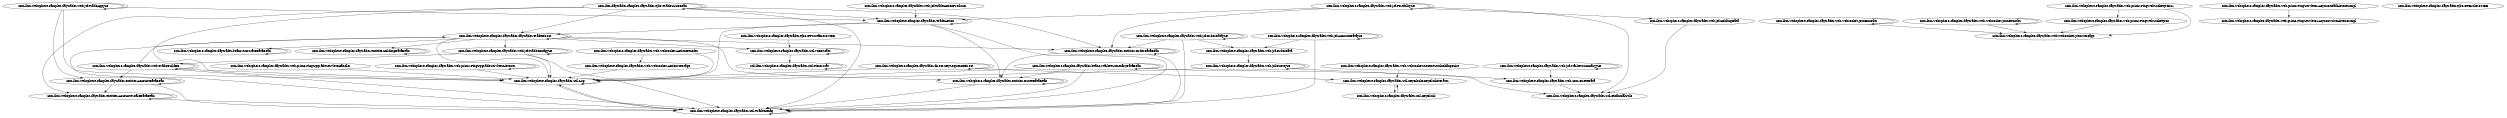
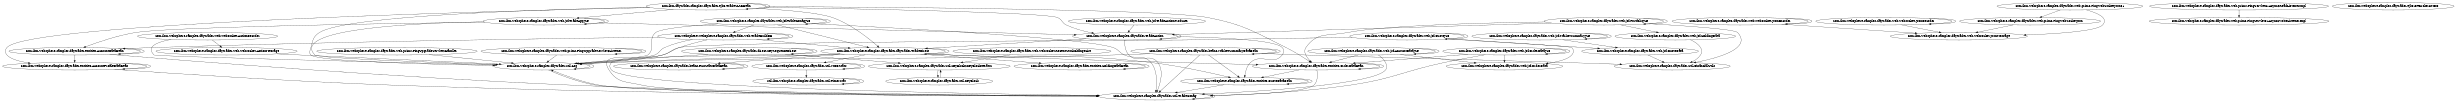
edge "com.ibm.daytrader.samples.daytrader.ejb3.TradeSLSBBean" -> "com.ibm.websphere.samples.daytrader.util.TradeConfig": now "com.ibm.daytrader.samples.daytrader.ejb3.TradeSLSBBean" -> "com.ibm.websphere.samples.daytrader.web.jsf.TradeAppJSF"
node "com.ibm.websphere.samples.daytrader.ejb3.DTStreamer3MDB": removed
edge "com.ibm.websphere.samples.daytrader.TradeAction" -> "com.ibm.websphere.samples.daytrader.util.Log": removed
edge "com.ibm.websphere.samples.daytrader.daytrader.TradeDirect" -> "com.ibm.websphere.samples.daytrader.web.jsf.TradeConfigJSF": reversed
edge "com.ibm.websphere.samples.daytrader.web.jsf.OrderData" -> "com.ibm.websphere.samples.daytrader.web.jsf.QuoteJSF": reversed
edge "com.ibm.websphere.samples.daytrader.web.jsf.AccountDataJSF" -> "com.ibm.websphere.samples.daytrader.entities.OrderDataBean": added
node "com.ibm.websphere.samples.daytrader.web.TradeBuildDB": label "com.ibm.websphere.samples.daytrader.web.TradeBuildDB" -> "com.websphere.websphere.samples.daytrader.web.TradeBuildDB"
node "com.ibm.websphere.samples.daytrader.web.com.QuoteData": label "com.ibm.websphere.samples.daytrader.web.com.QuoteData" -> "com.ibm.websphere.samples.daytrader.web.jsf.QuoteData"
